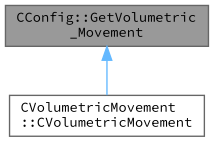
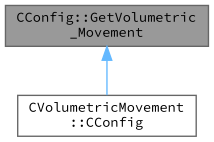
node "CVolumetricMovement ::CVolumetricMovement": label "CVolumetricMovement ::CVolumetricMovement" -> "CVolumetricMovement ::CConfig"
